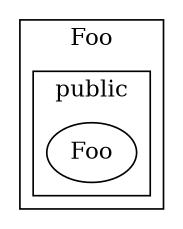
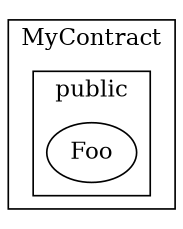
cluster "Foo": label "Foo" -> "MyContract"
